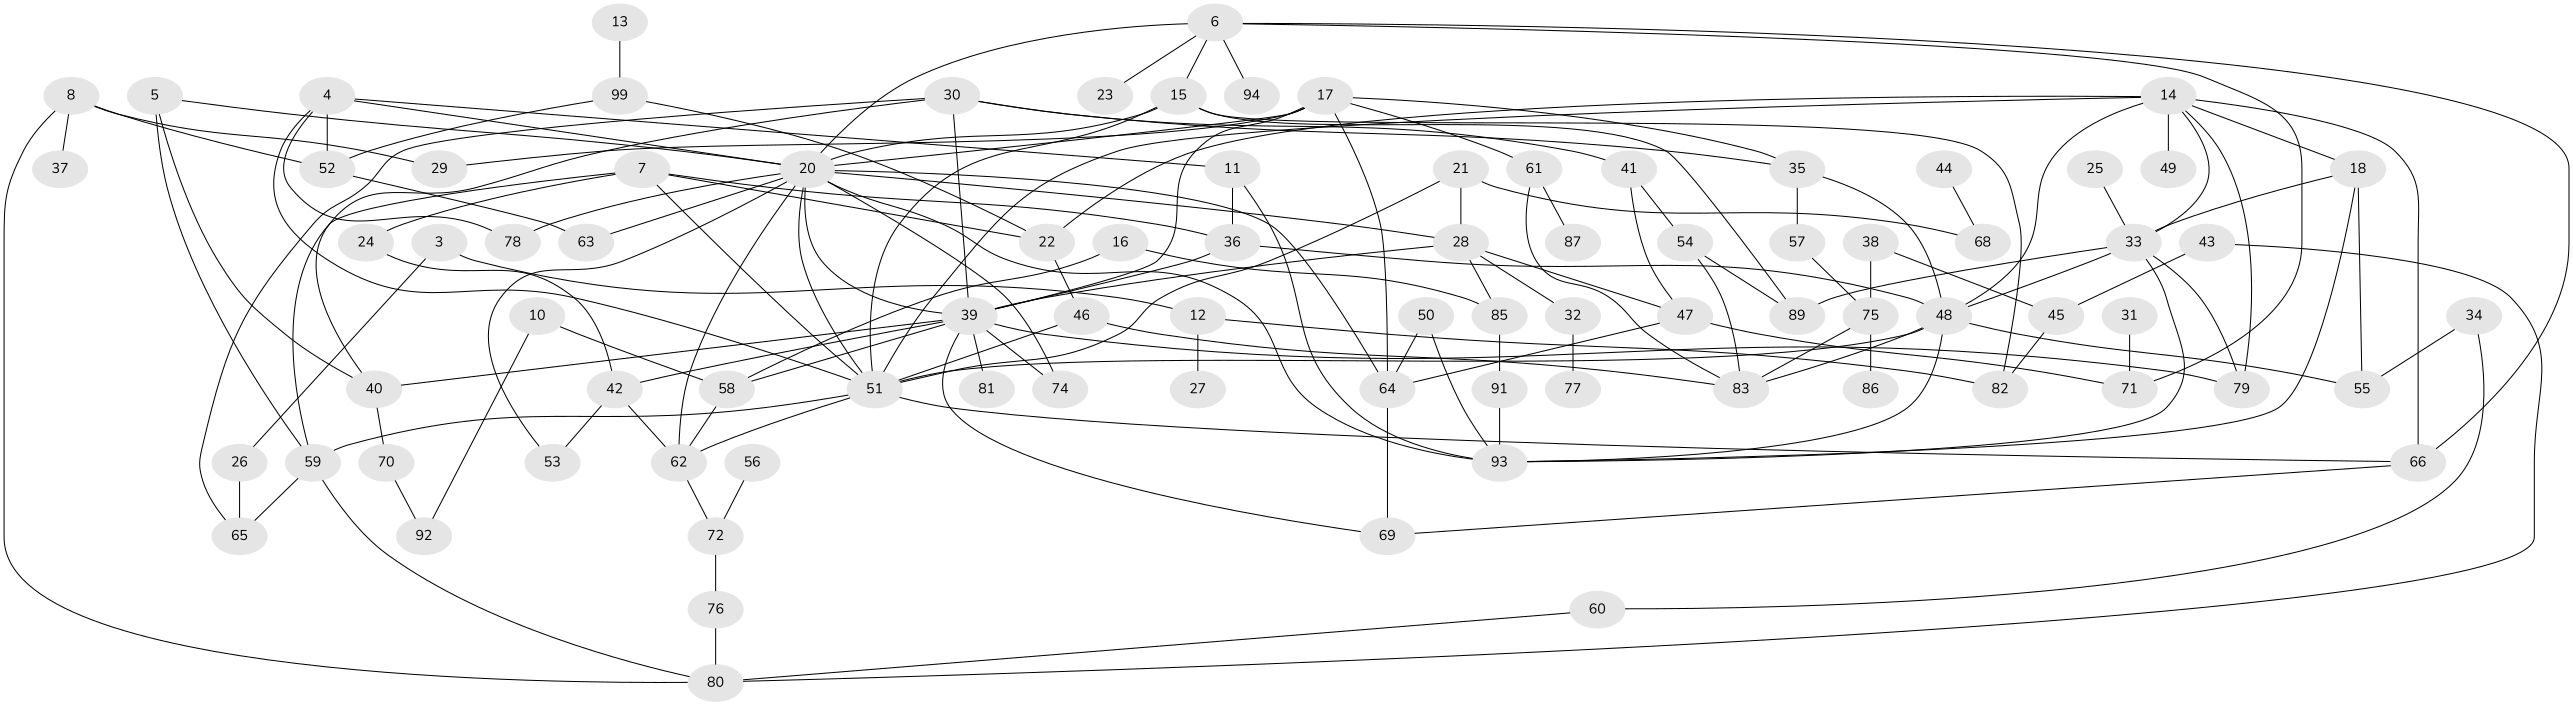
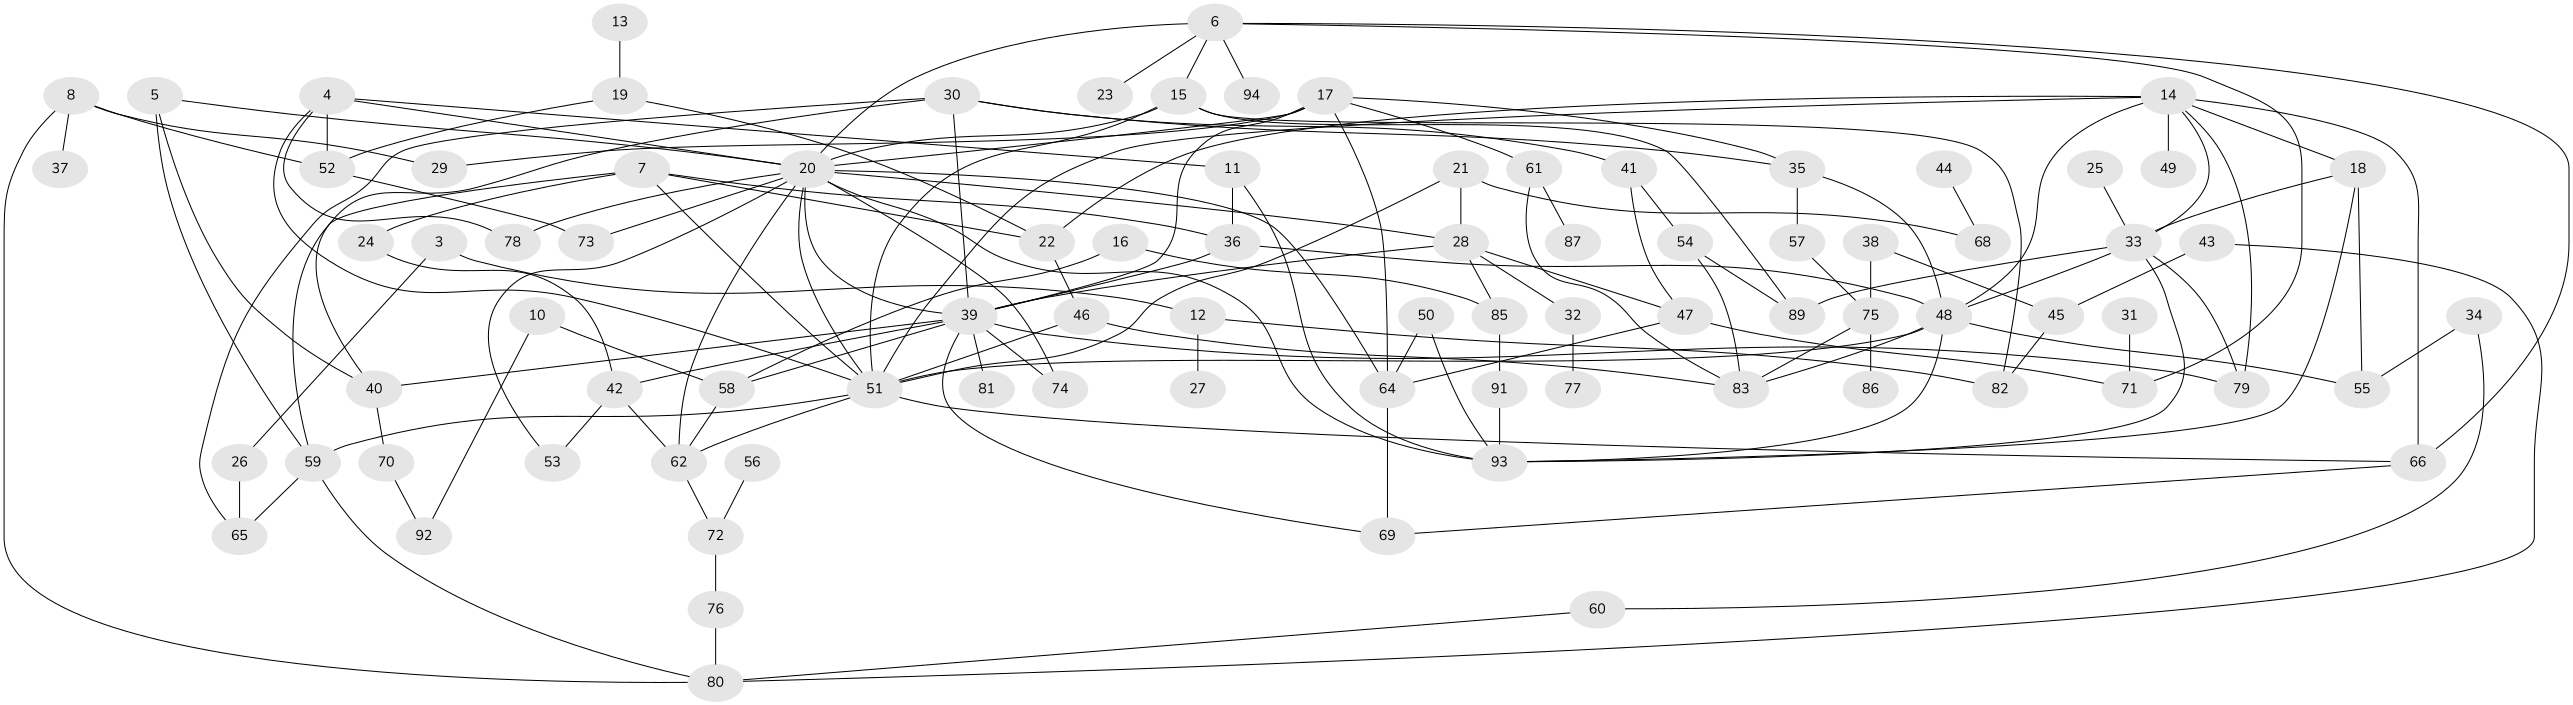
node "99": label "99" -> "19"
node "63": label "63" -> "73"
